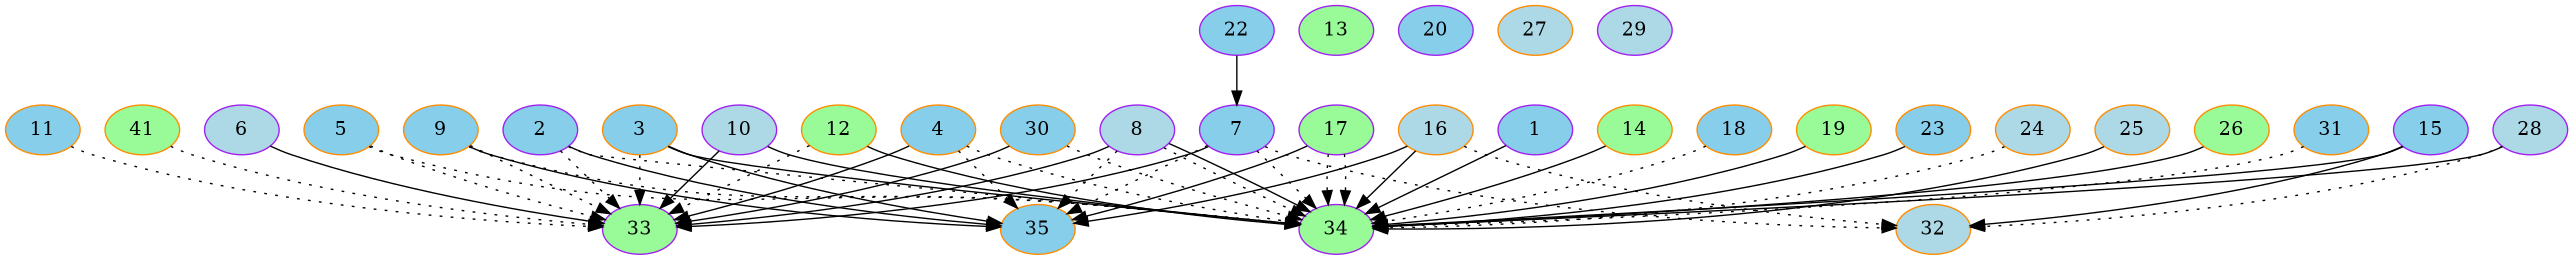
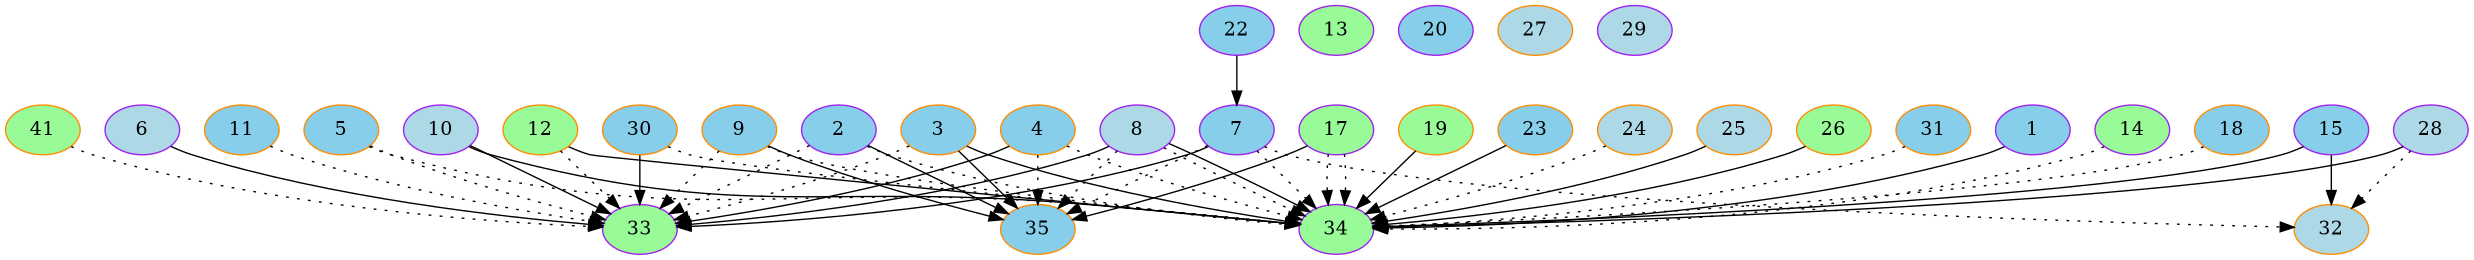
node "16": removed
node "14": color darkorange -> purple
edge "14" -> "34": style solid -> dotted
